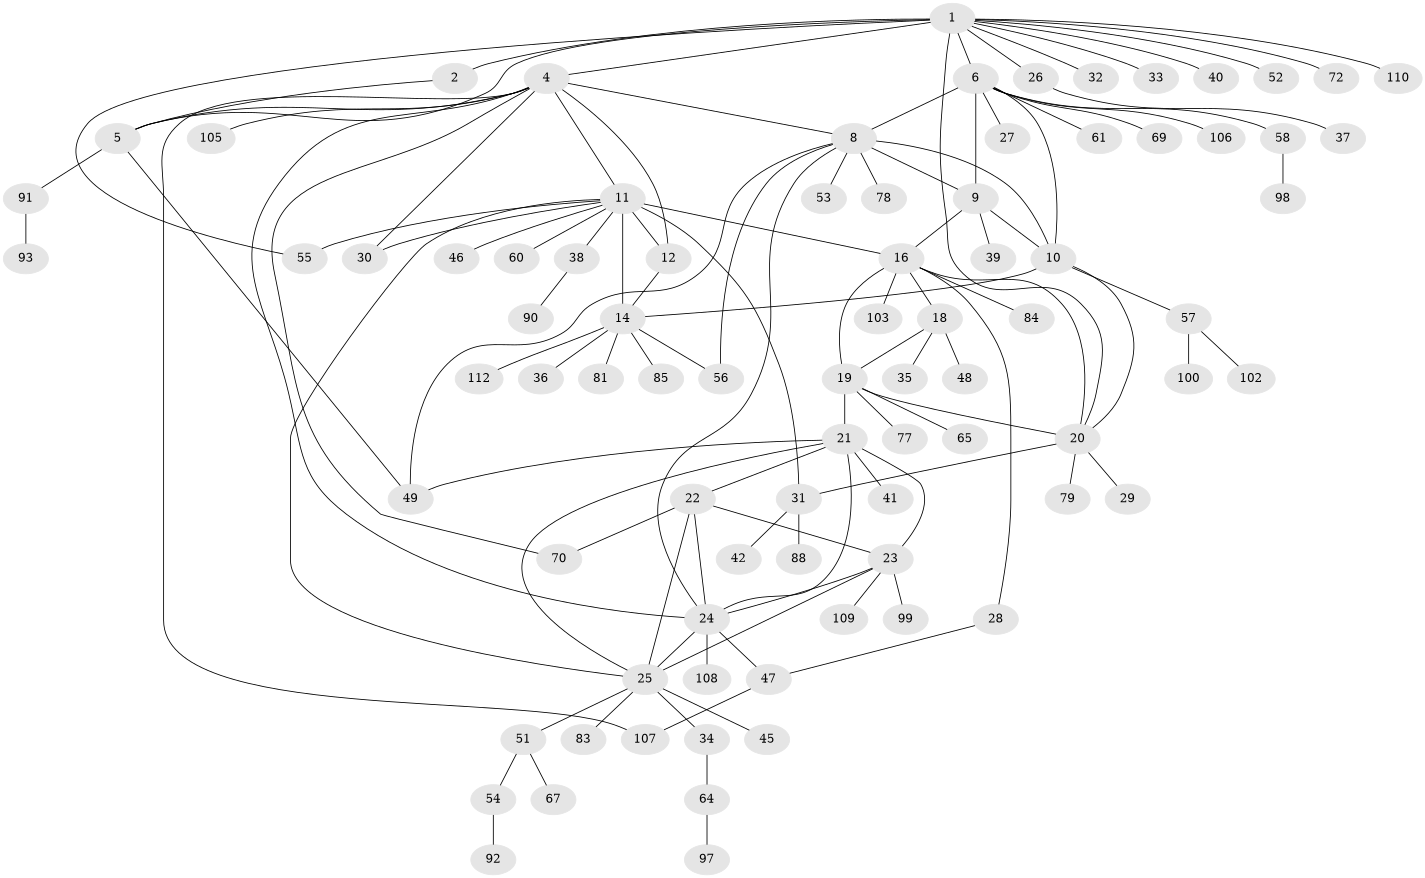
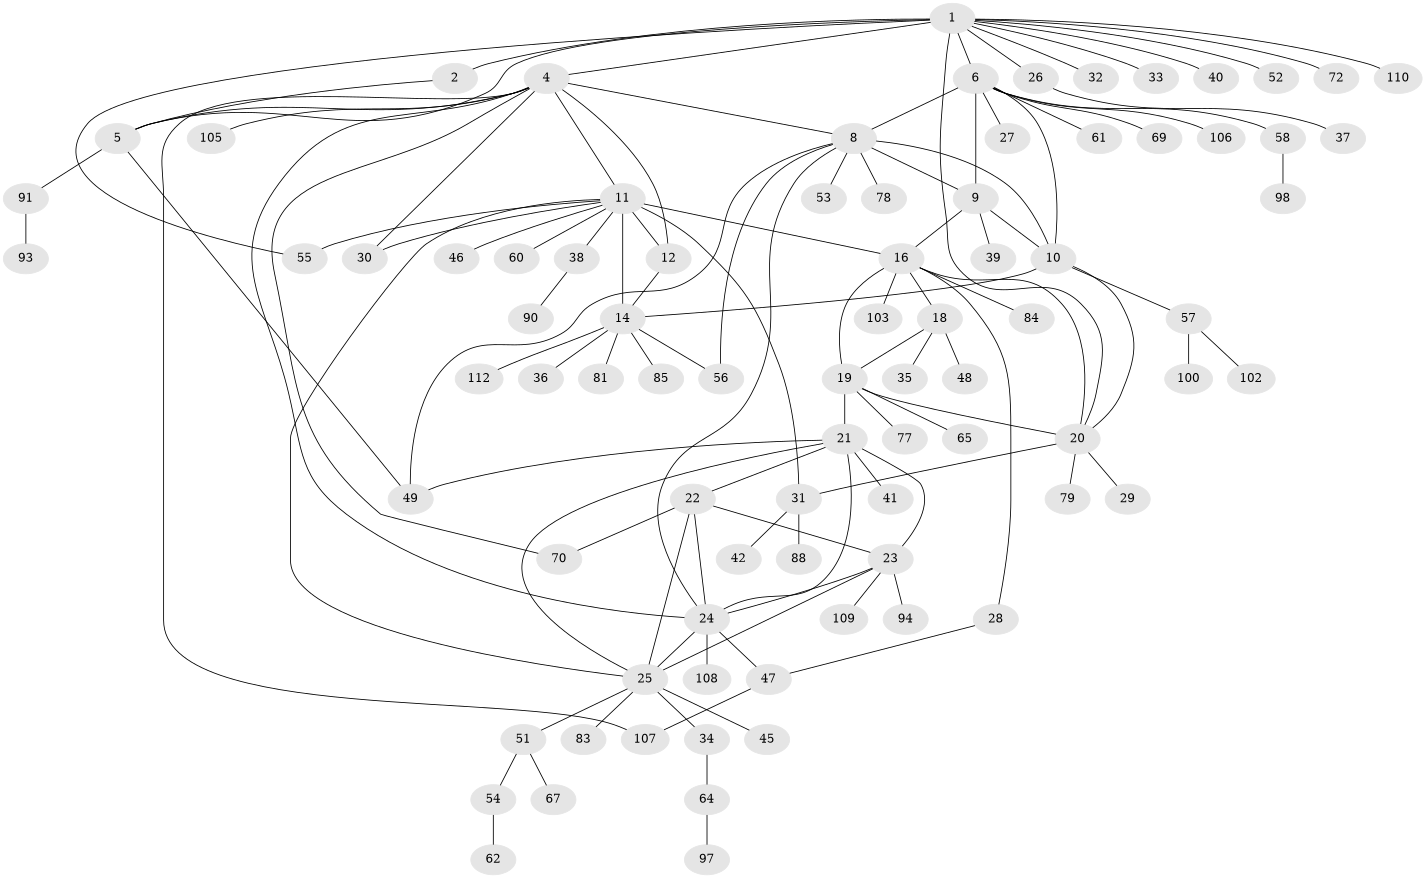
node "99": label "99" -> "94"
node "92": label "92" -> "62"
